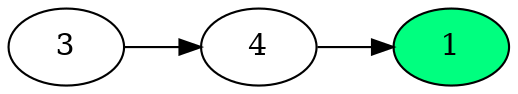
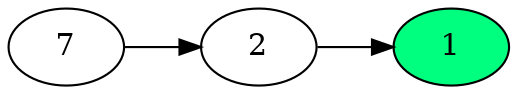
node "3": label "3" -> "7"
node "4": label "4" -> "2"
